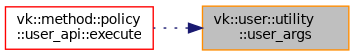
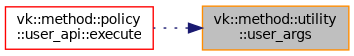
node "vk::user::utility ::user_args": label "vk::user::utility ::user_args" -> "vk::method::utility ::user_args"
